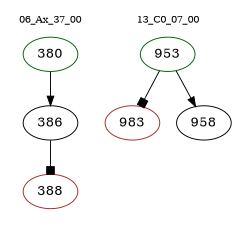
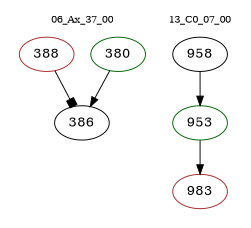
edge "953" -> "983": arrowhead box -> normal
edge "953" -> "958": reversed
edge "386" -> "388": reversed
